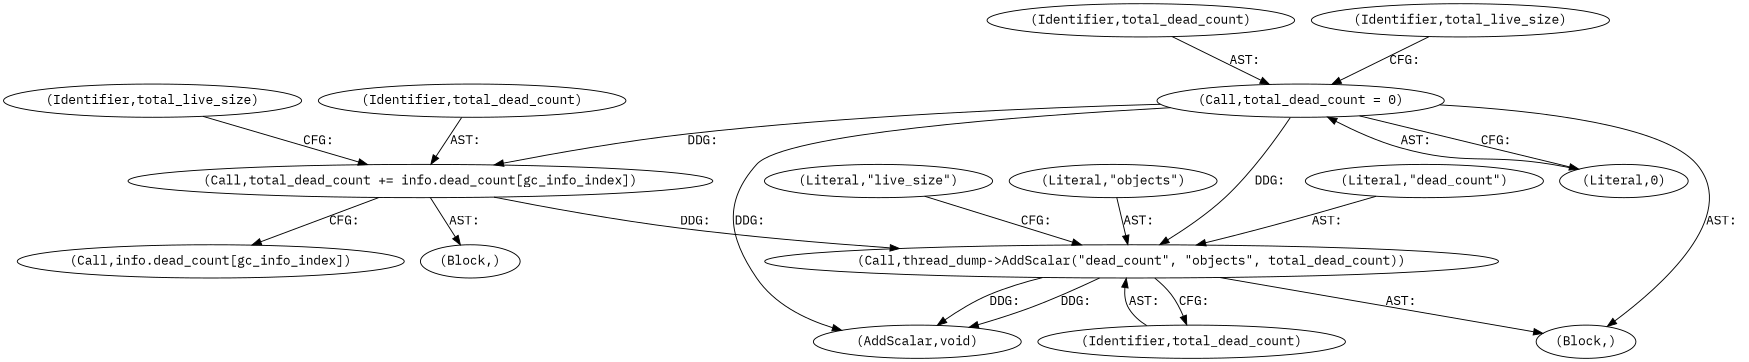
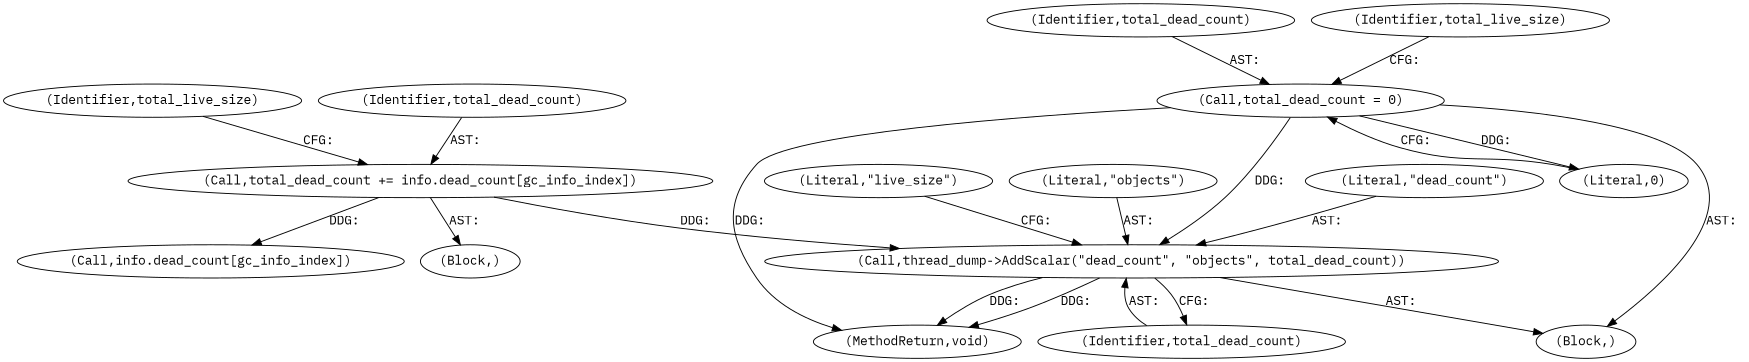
edge "(Call,total_dead_count = 0)" -> "(Call,total_dead_count += info.dead_count[gc_info_index])": removed, label "DDG:"
edge "(Literal,0)" -> "(Call,total_dead_count = 0)": label "AST: " -> "CFG: "
edge "(Call,total_dead_count = 0)" -> "(Literal,0)": label "CFG: " -> "DDG: "
edge "(Call,total_dead_count += info.dead_count[gc_info_index])" -> "(Call,info.dead_count[gc_info_index])": label "CFG: " -> "DDG: "
node "(AddScalar,void)": label "(AddScalar,void)" -> "(MethodReturn,void)"
